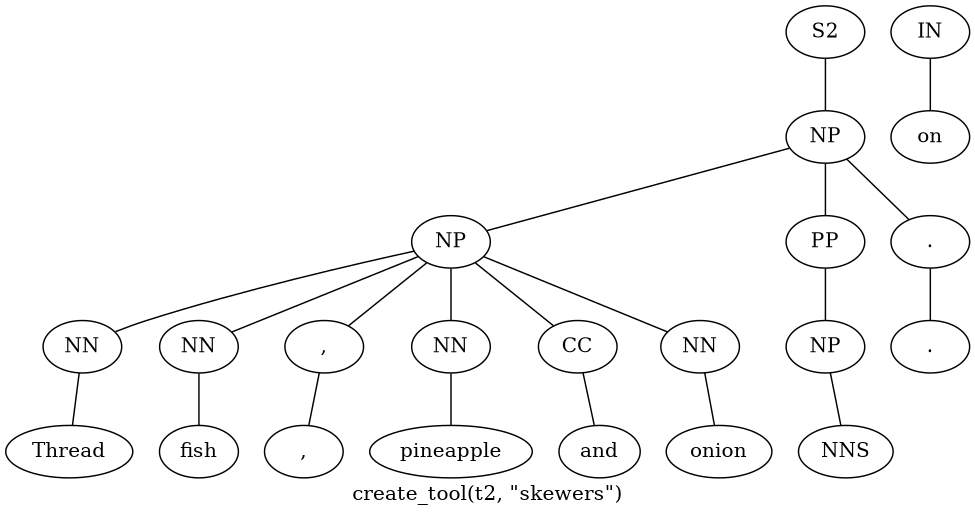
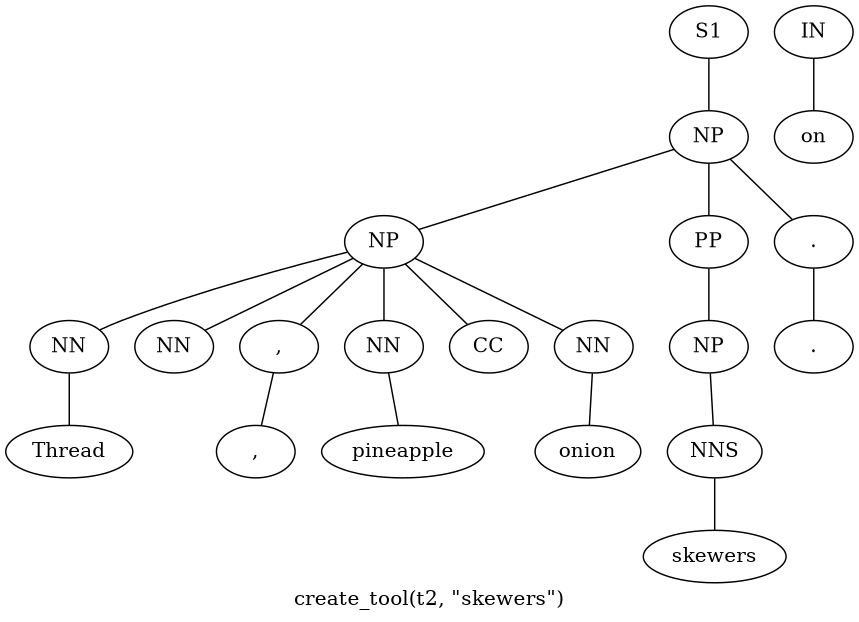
node "S2": label "S2" -> "S1"
node "fish": removed
node "and": removed
node "skewers": added
